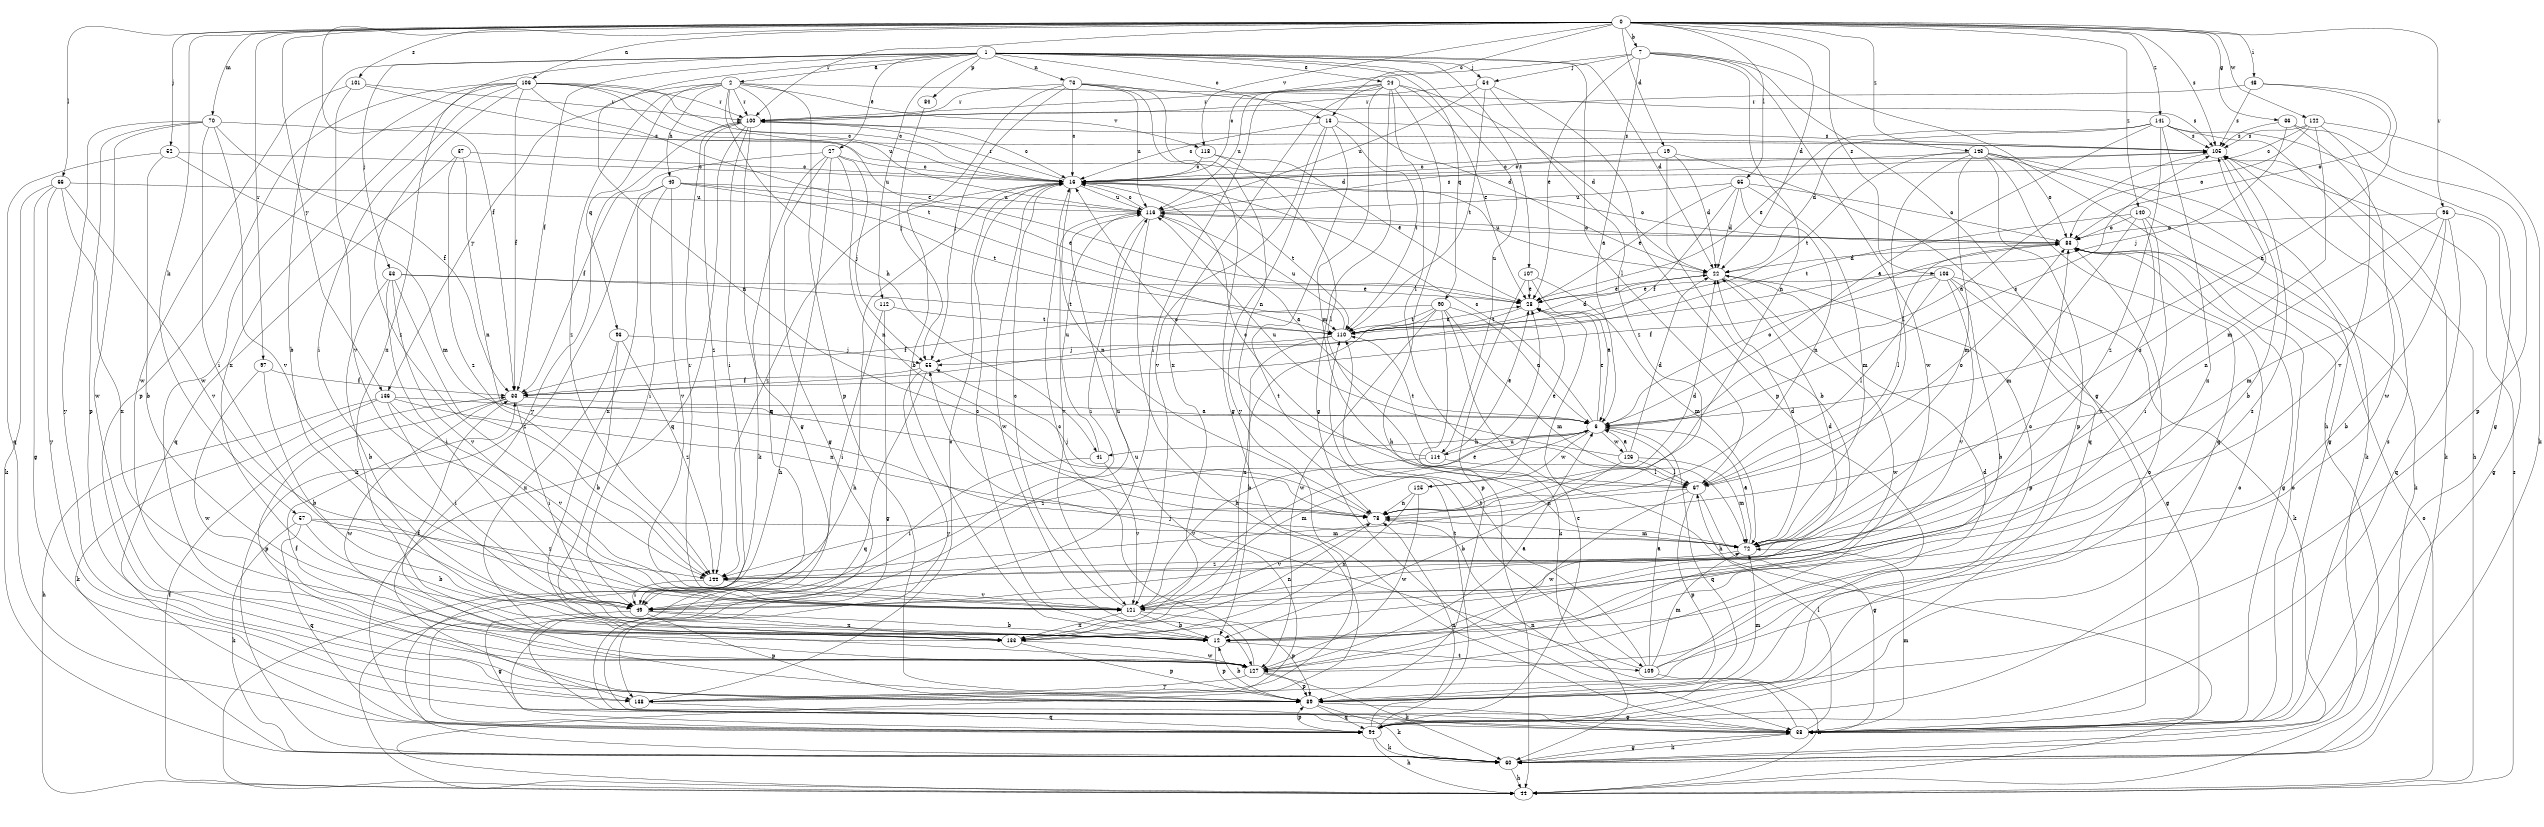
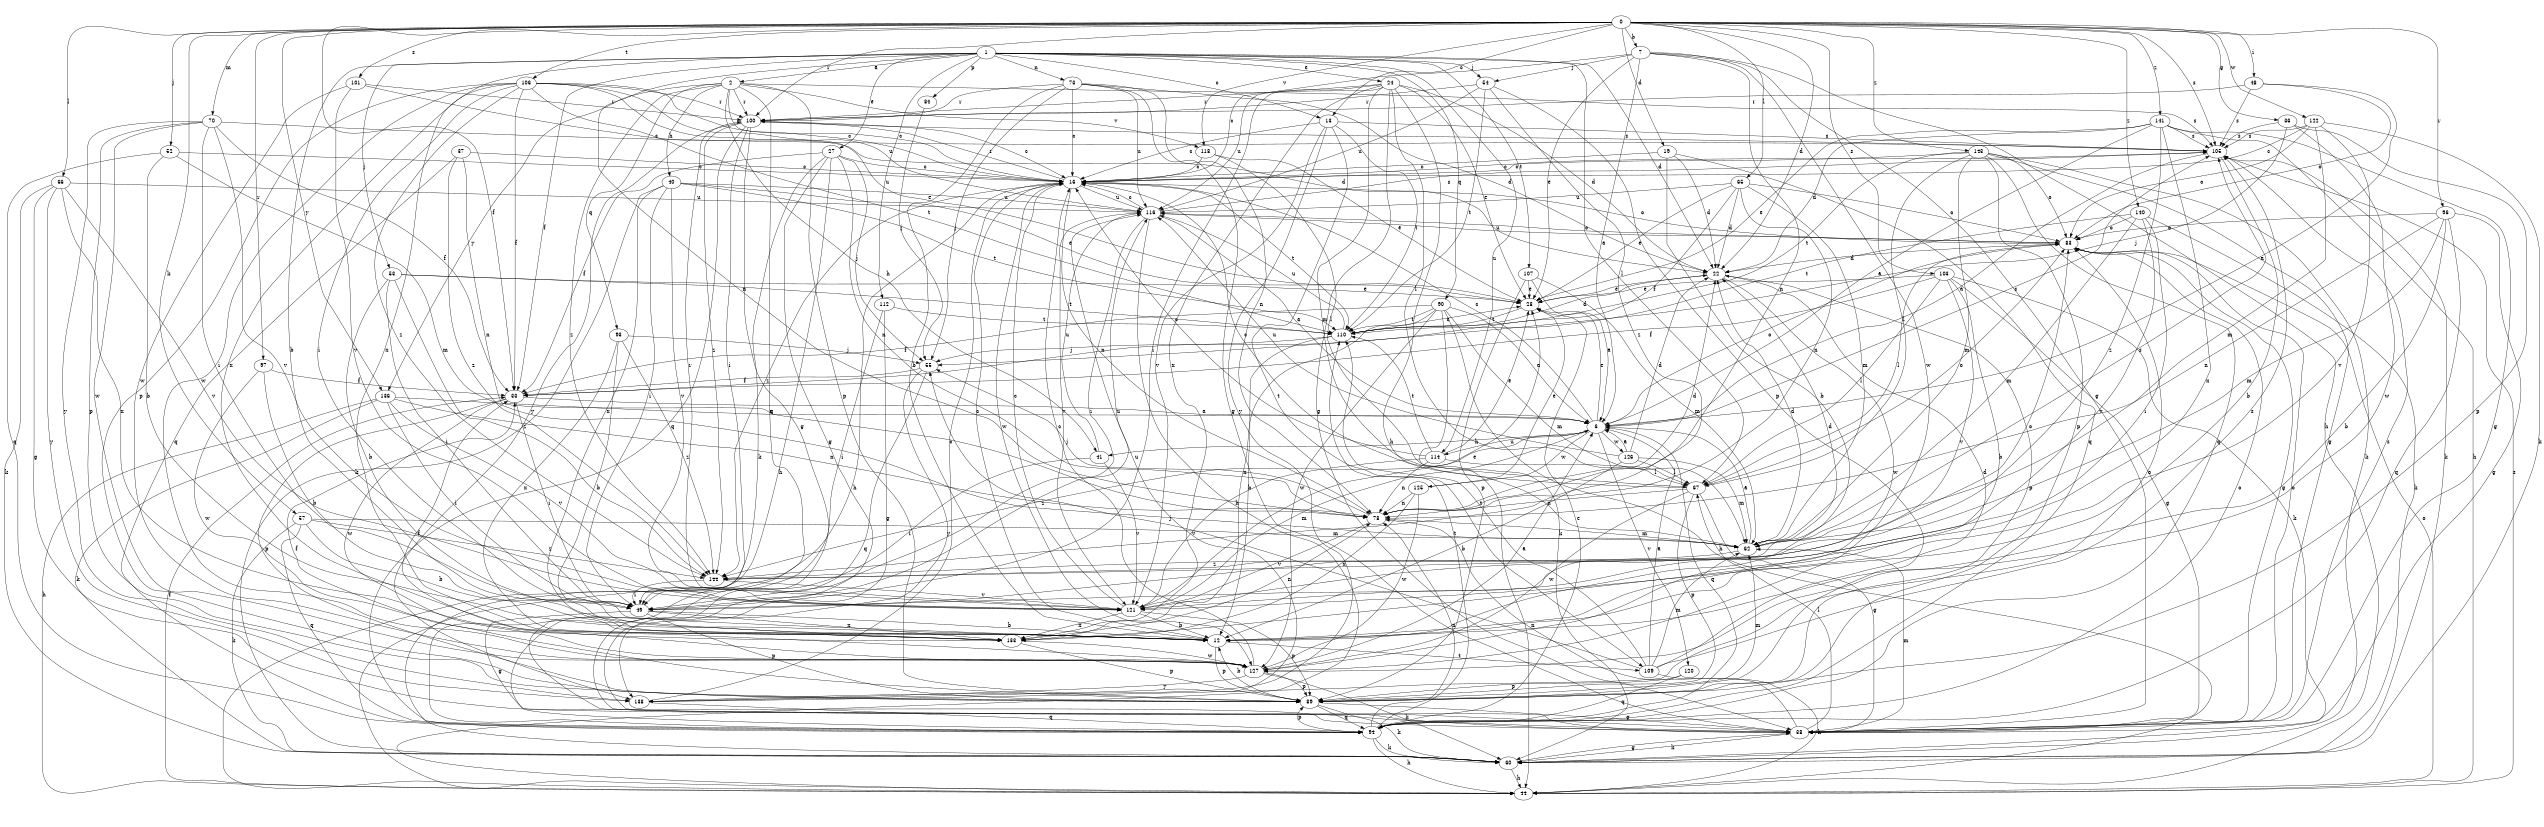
edge "0" -> "106": label "a" -> "t"
edge "114" -> "78": added, label "n"
node "72": label "72" -> "62"
edge "53" -> "121": removed, label "v"
node "120": added
